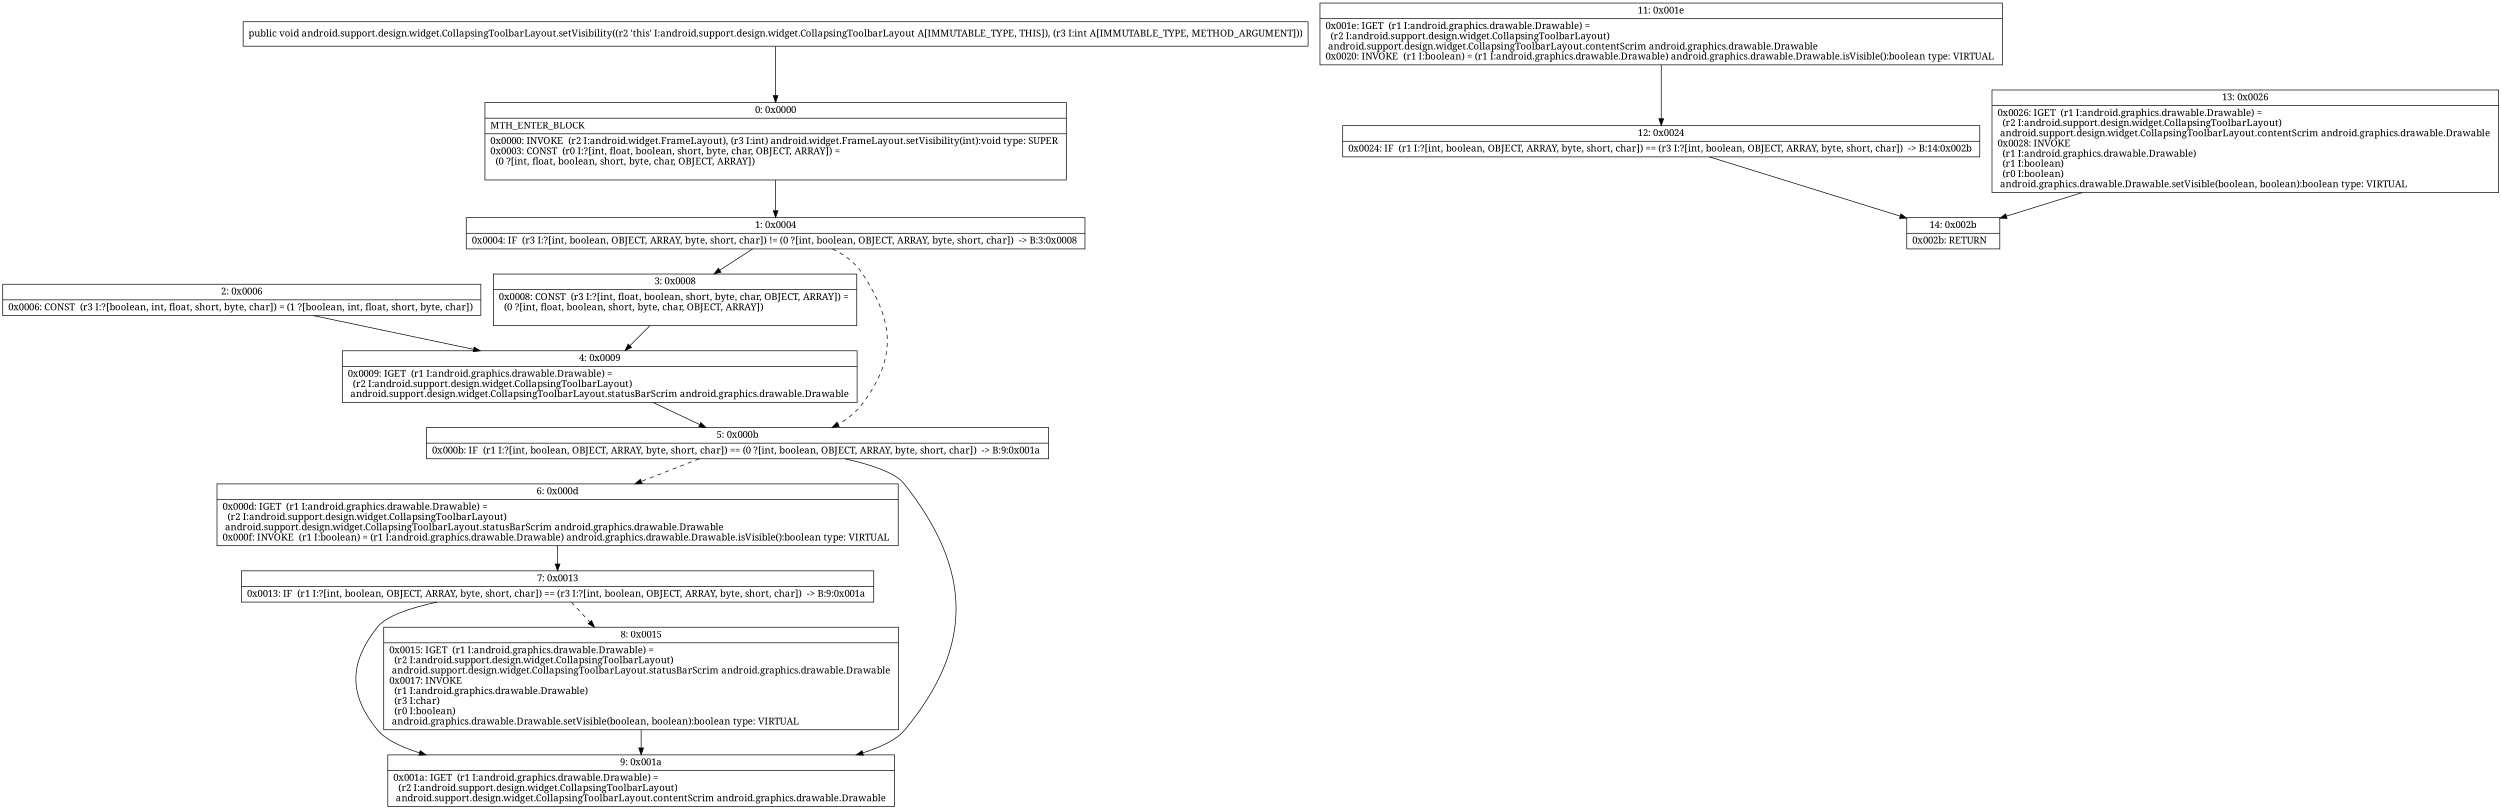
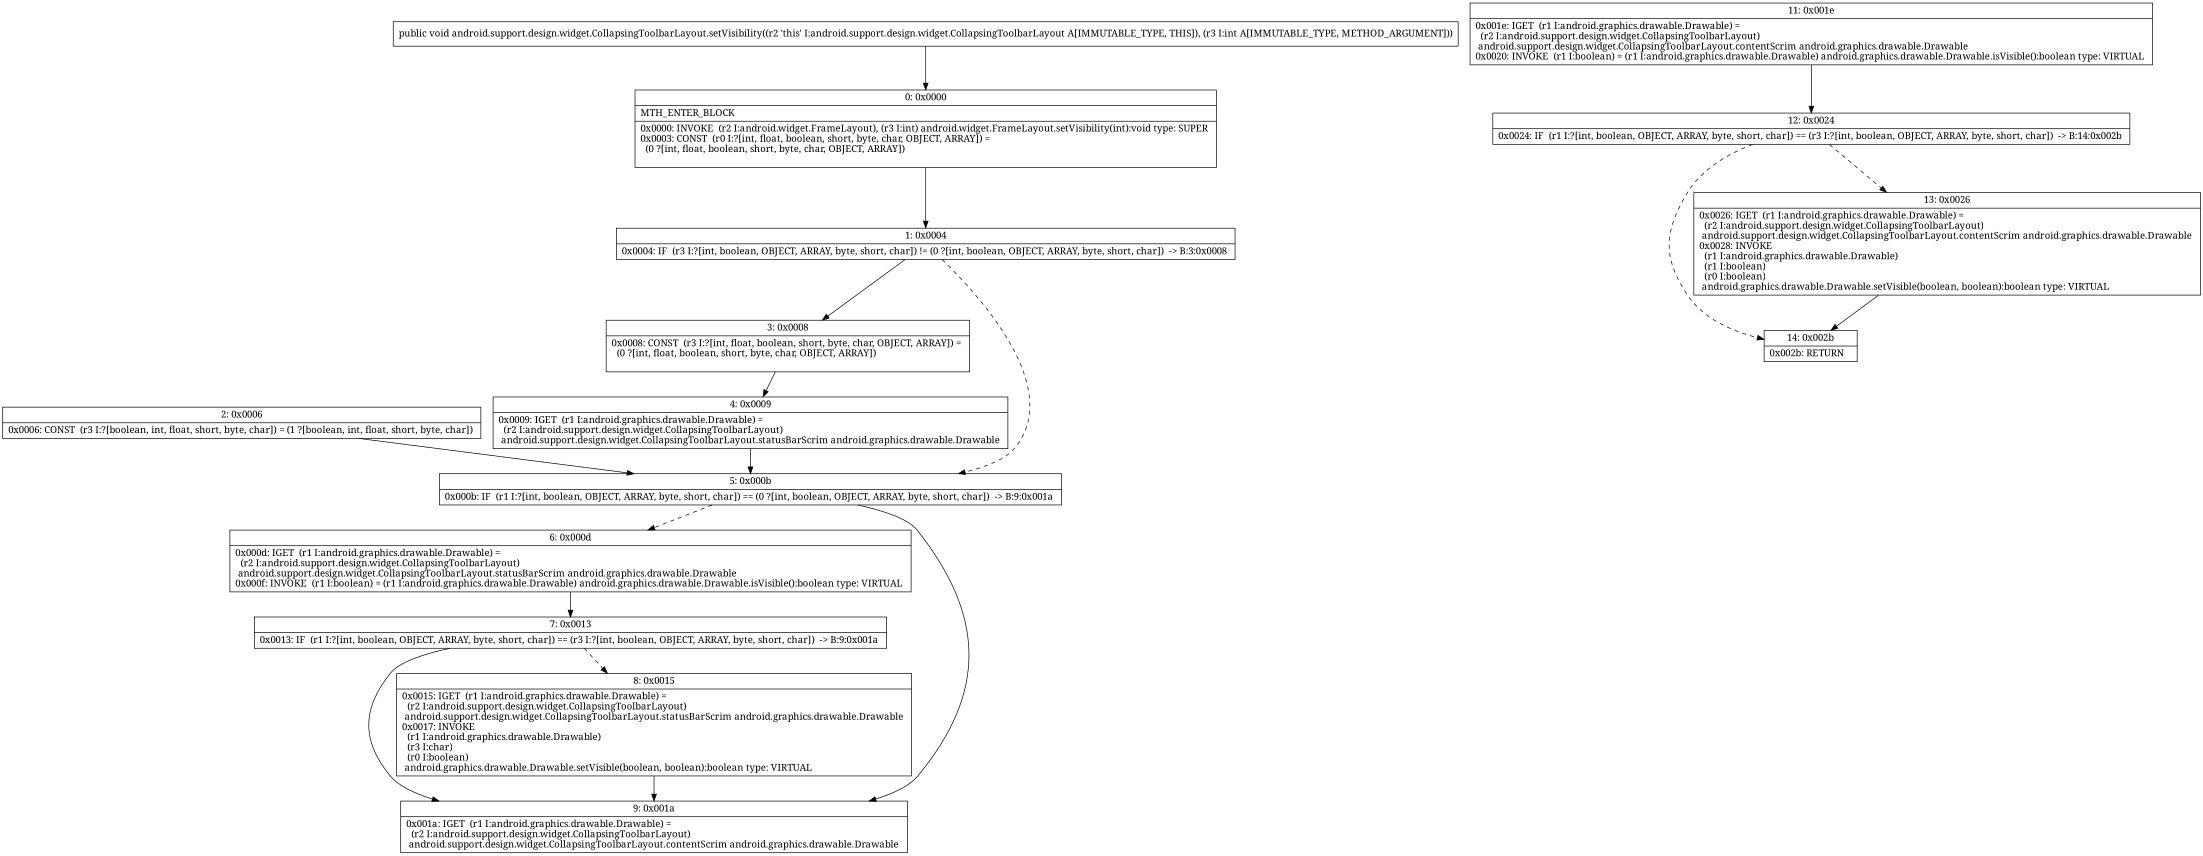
edge "12: 0x0024" -> "13: 0x0026": added
edge "12: 0x0024" -> "14: 0x002b": style solid -> dashed
edge "2: 0x0006" -> "4: 0x0009": now "2: 0x0006" -> "5: 0x000b"
